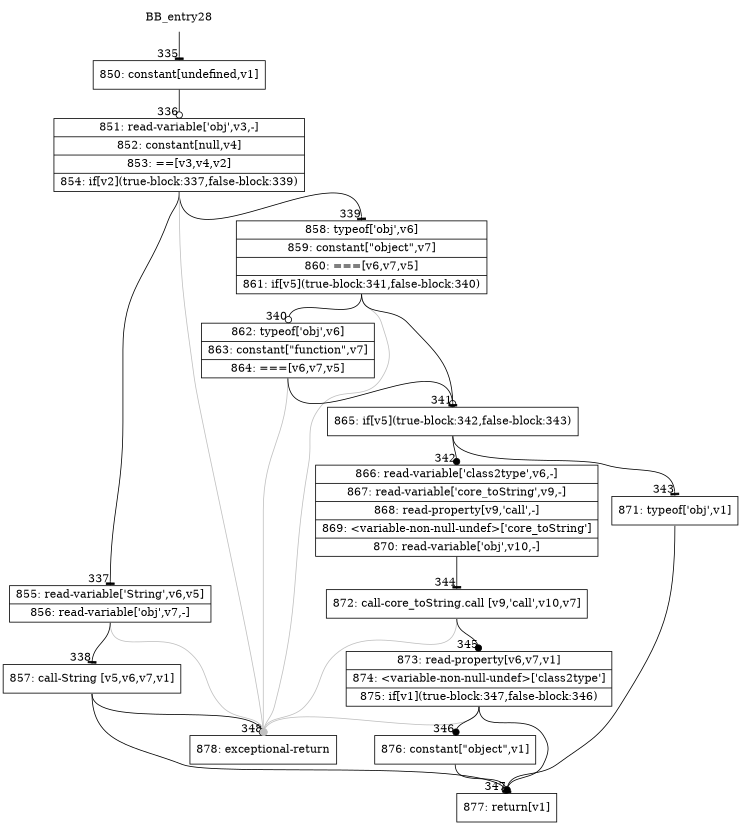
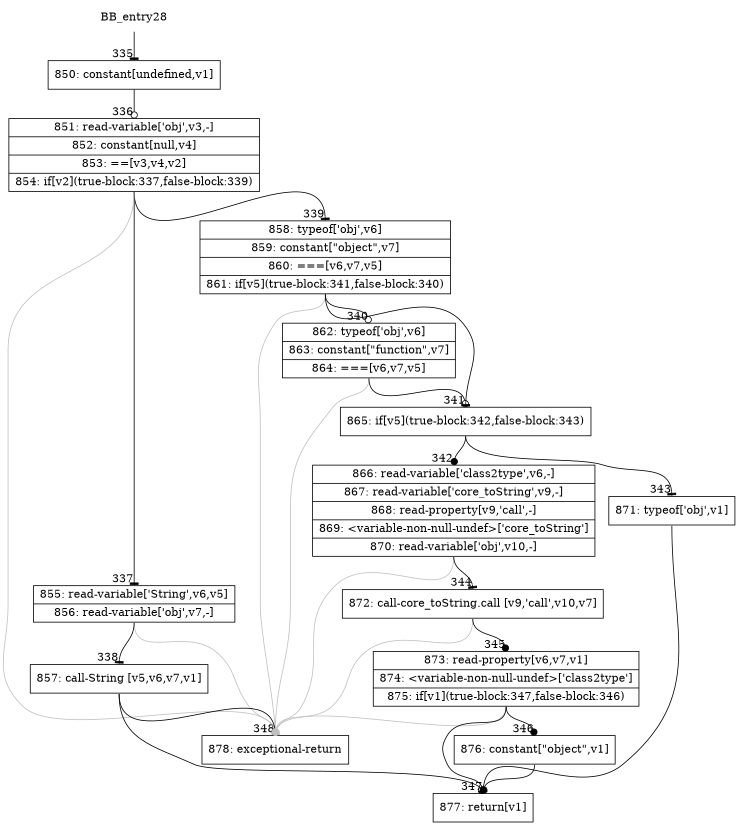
edge "866: read-variable['class2type',v6,-]" -> "878: exceptional-return": added
